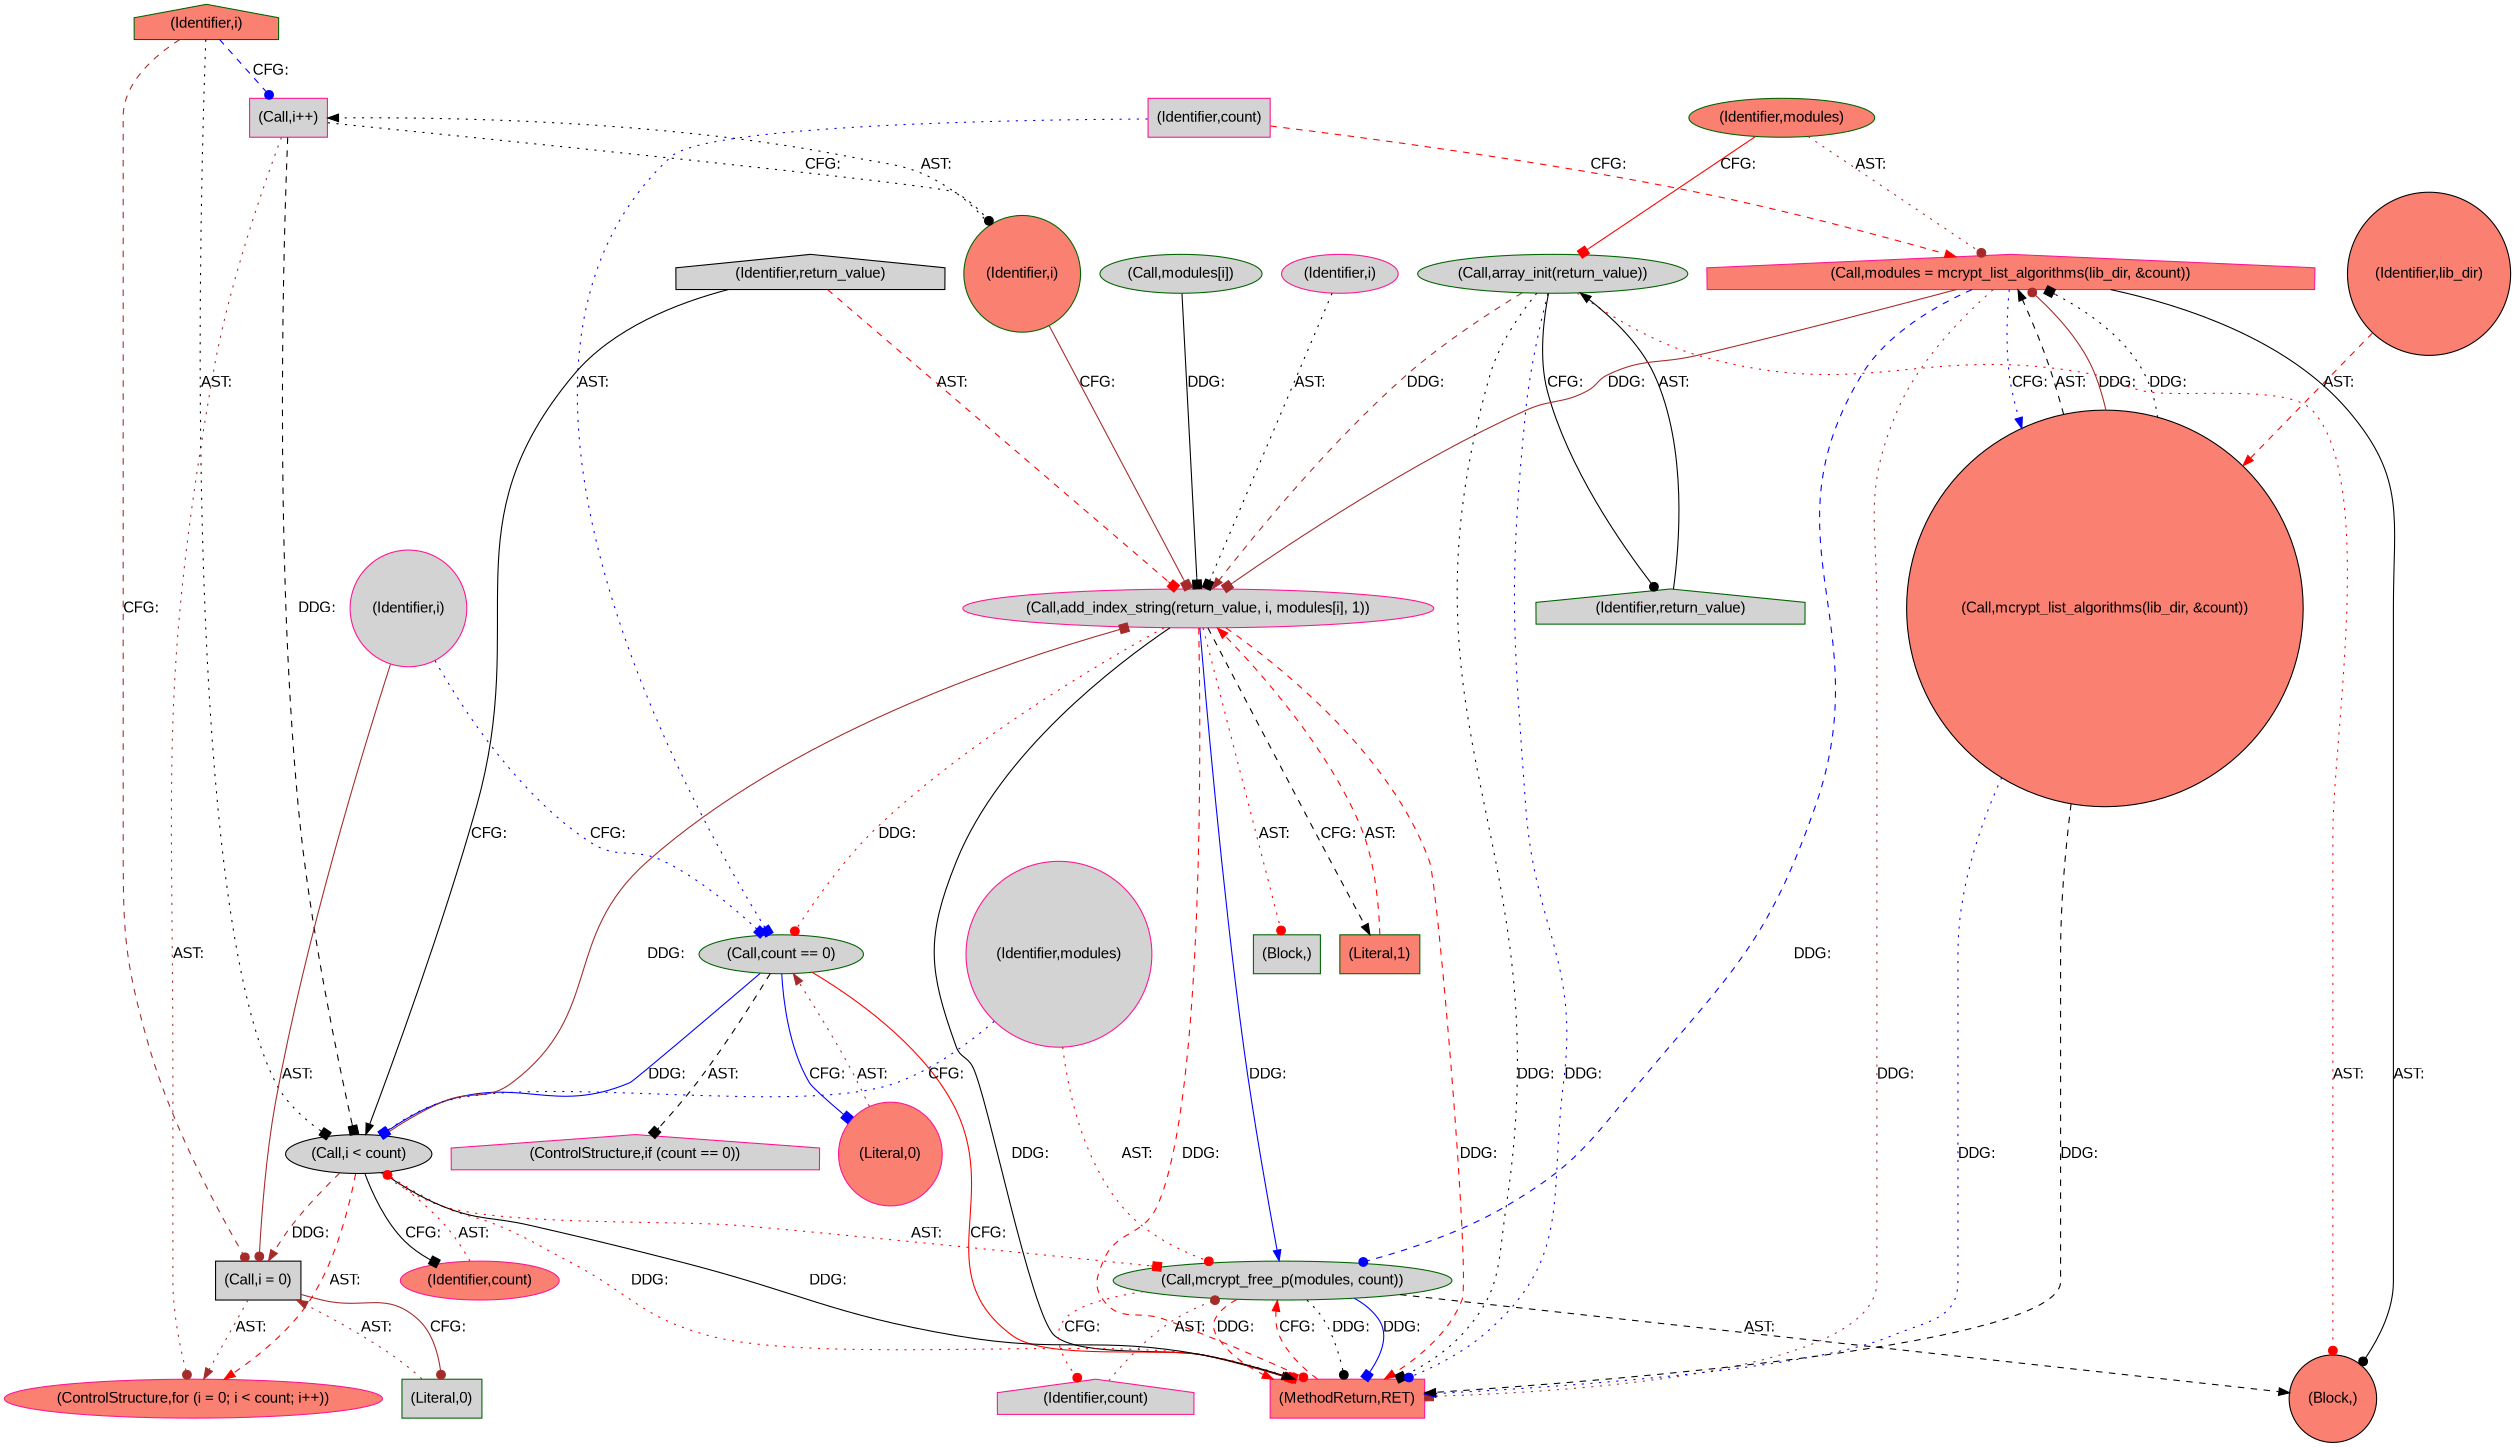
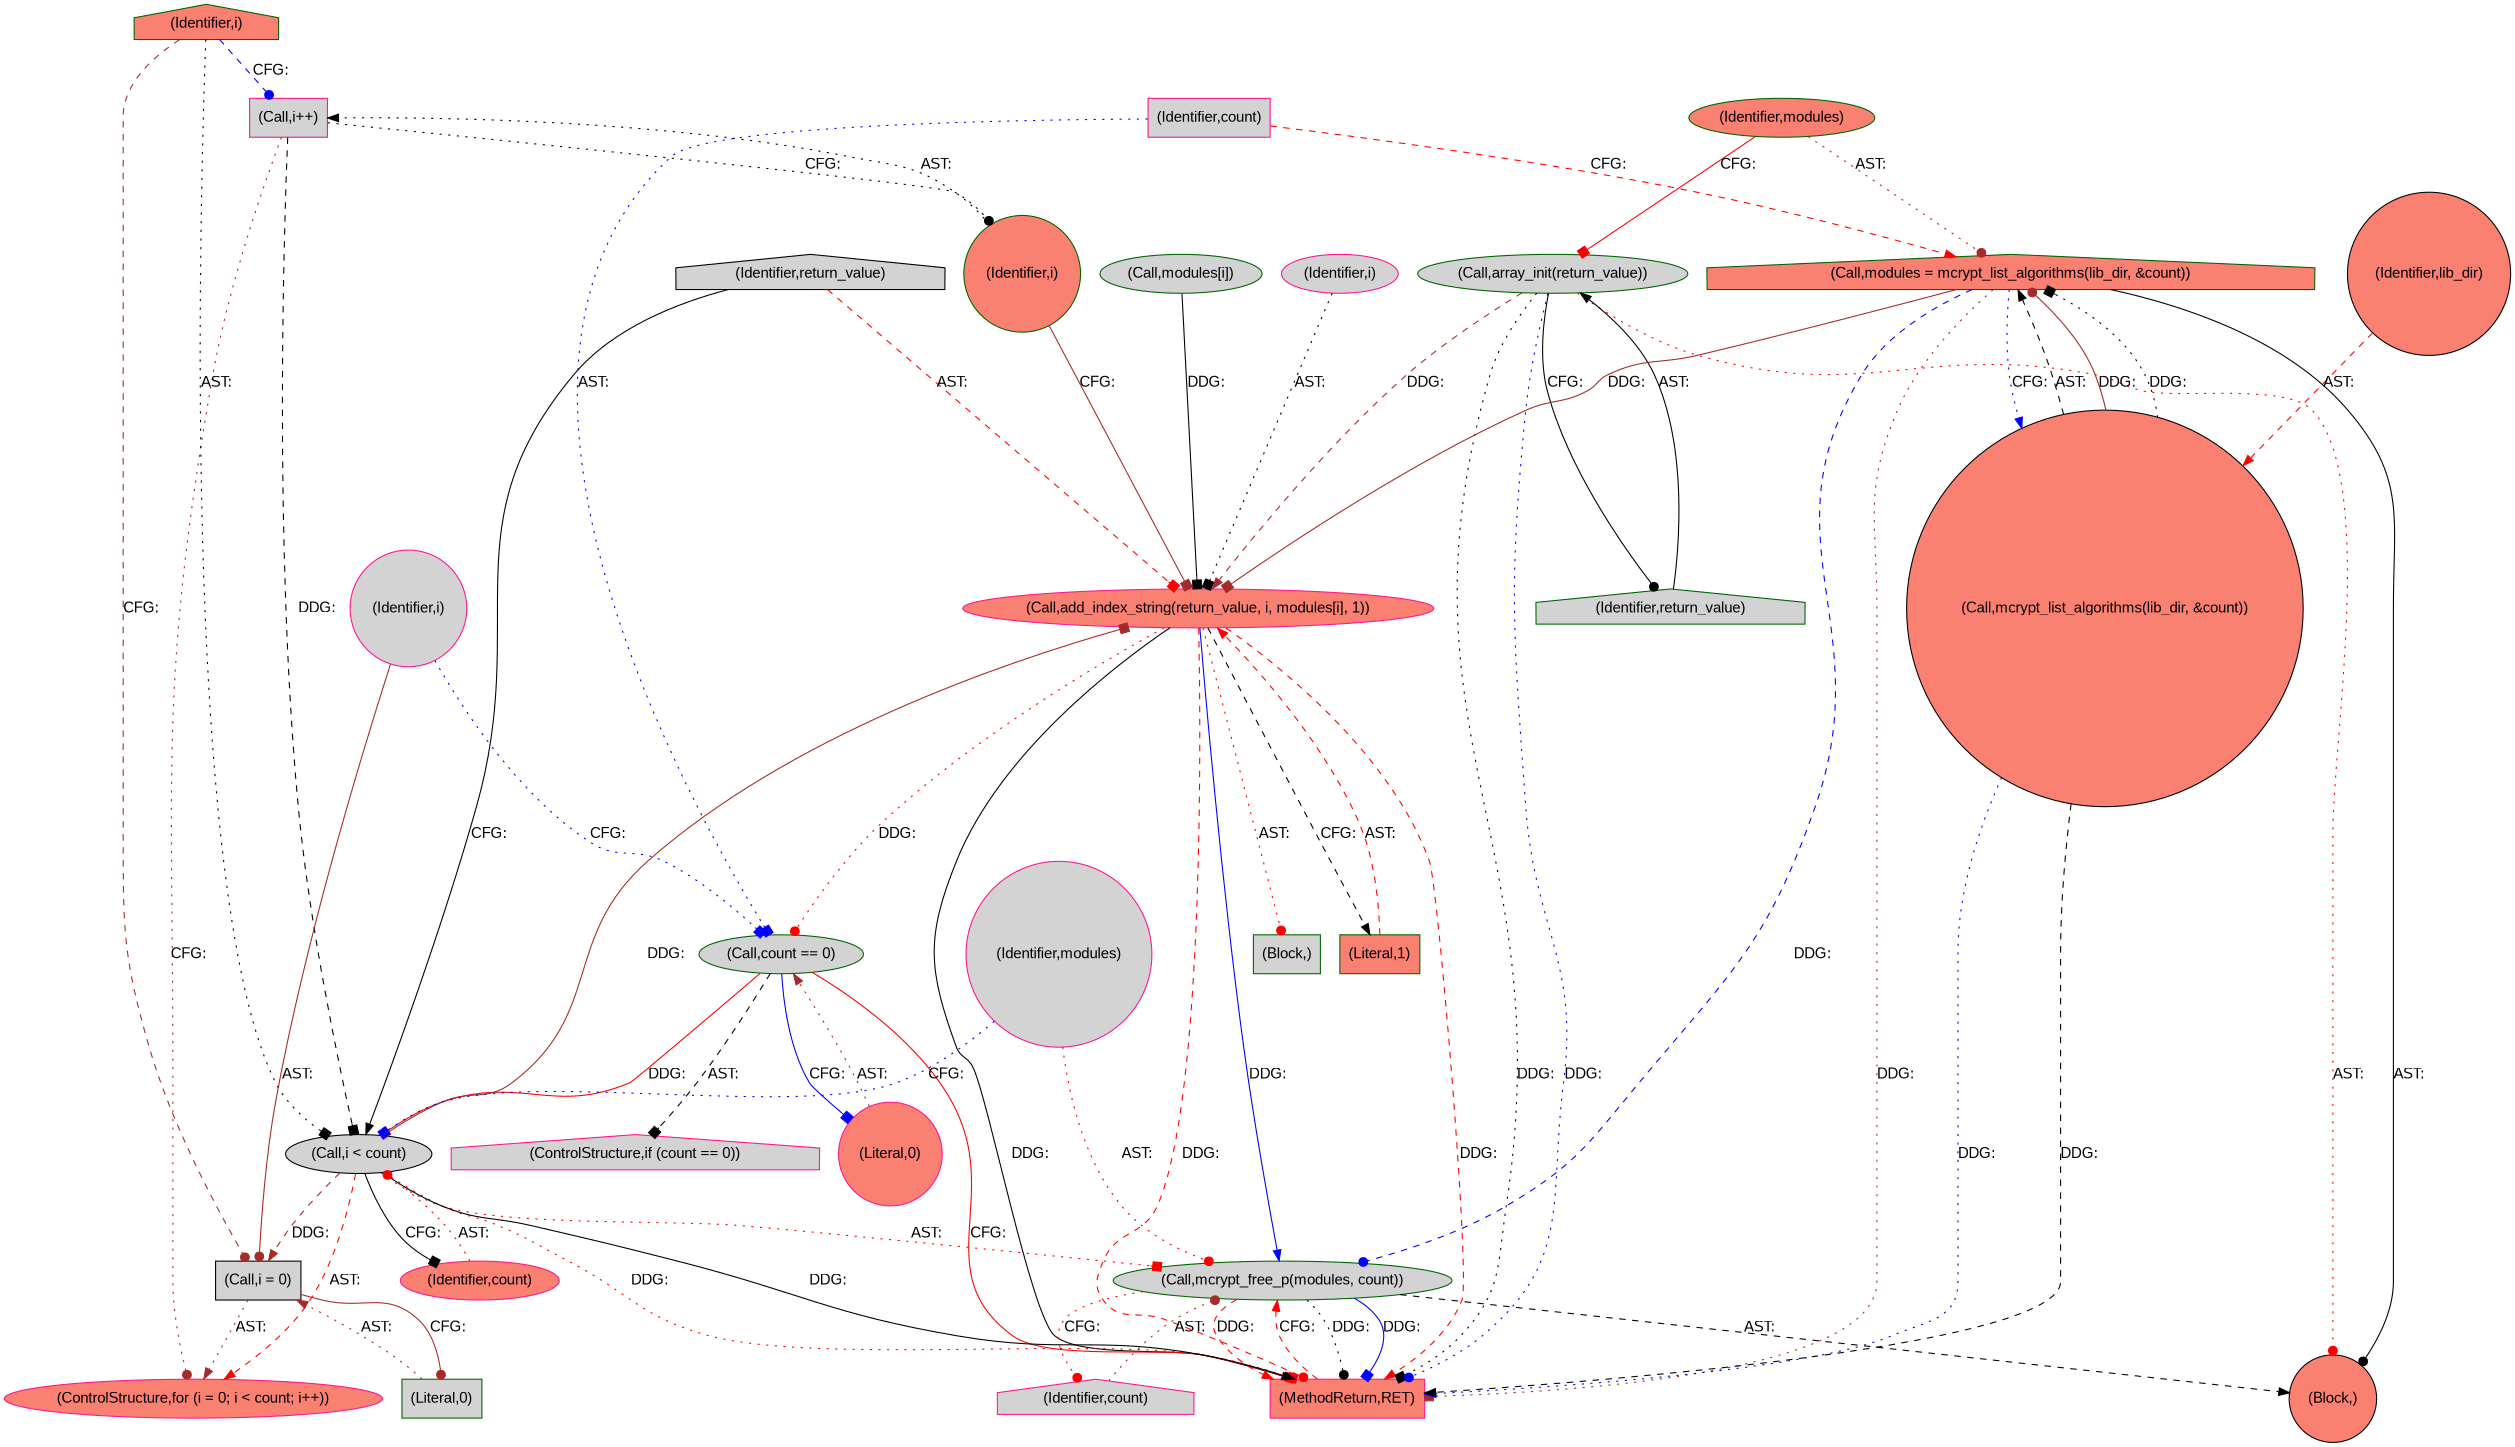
node "(Call,modules = mcrypt_list_algorithms(lib_dir, &count))": color deeppink -> darkgreen
node "(Call,add_index_string(return_value, i, modules[i], 1))": fillcolor lightgrey -> salmon
edge "(Call,i++)" -> "(ControlStructure,for (i = 0; i < count; i++))": label "AST: " -> "CFG: "
edge "(Call,count == 0)" -> "(Call,i < count)": color blue -> red
